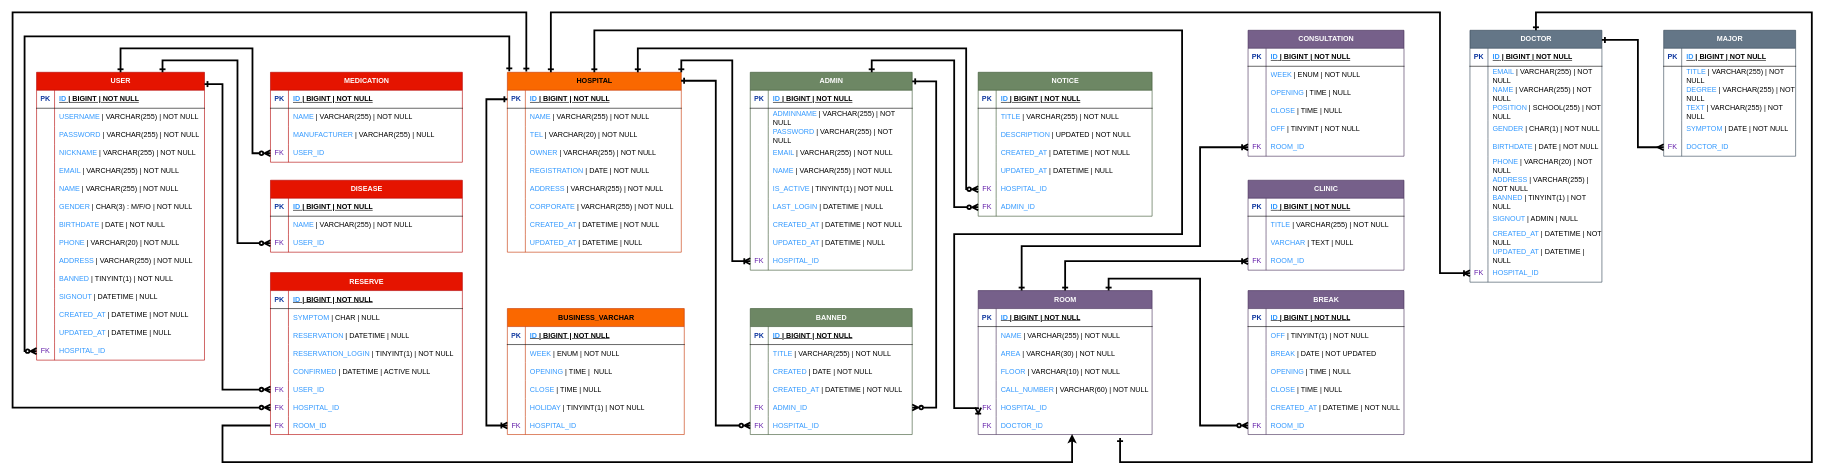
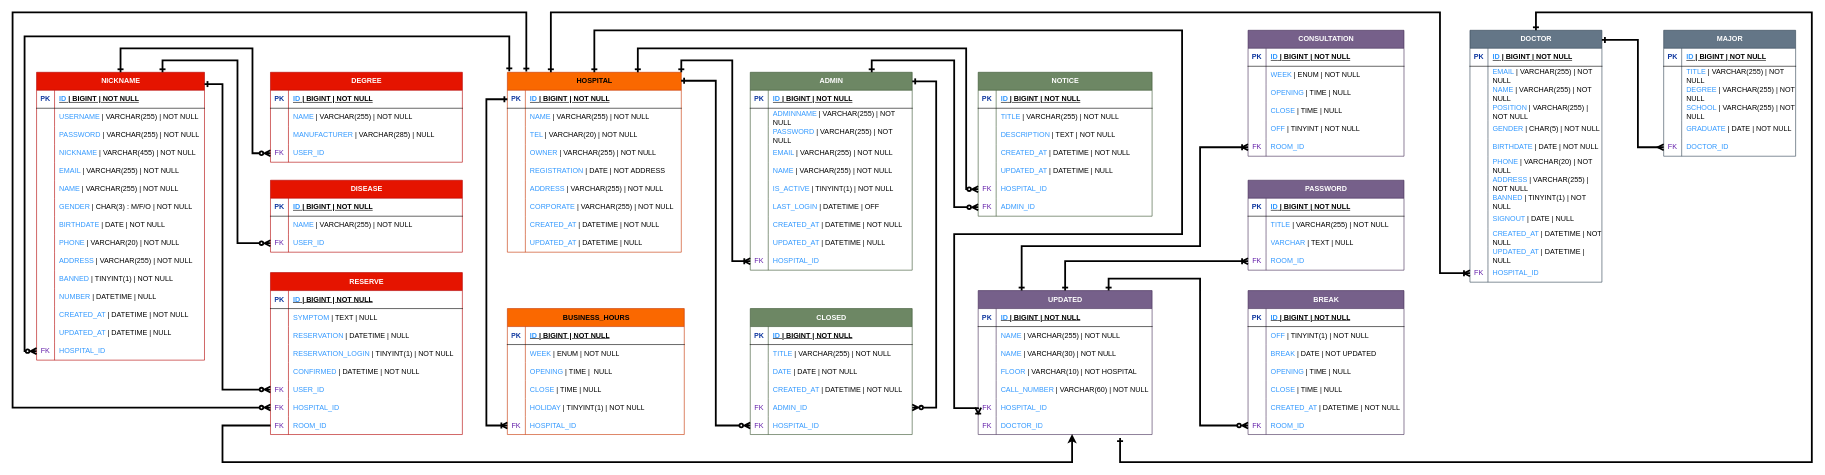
node "USER": label "USER" -> "NICKNAME"
node "MEDICATION": label "MEDICATION" -> "DEGREE"
node "POSITION | SCHOOL(255) | NOT NULL": label "POSITION | SCHOOL(255) | NOT NULL" -> "POSITION | VARCHAR(255) | NOT NULL"
node "TEXT | VARCHAR(255) | NOT NULL": label "TEXT | VARCHAR(255) | NOT NULL" -> "SCHOOL | VARCHAR(255) | NOT NULL"
node "GENDER | CHAR(1) | NOT NULL": label "GENDER | CHAR(1) | NOT NULL" -> "GENDER | CHAR(5) | NOT NULL"
node "SYMPTOM | DATE | NOT NULL": label "SYMPTOM | DATE | NOT NULL" -> "GRADUATE | DATE | NOT NULL"
node "MANUFACTURER | VARCHAR(255) | NULL": label "MANUFACTURER | VARCHAR(255) | NULL" -> "MANUFACTURER | VARCHAR(285) | NULL"
node "DESCRIPTION | UPDATED | NOT NULL": label "DESCRIPTION | UPDATED | NOT NULL" -> "DESCRIPTION | TEXT | NOT NULL"
node "NICKNAME | VARCHAR(255) | NOT NULL": label "NICKNAME | VARCHAR(255) | NOT NULL" -> "NICKNAME | VARCHAR(455) | NOT NULL"
node "REGISTRATION | DATE | NOT NULL": label "REGISTRATION | DATE | NOT NULL" -> "REGISTRATION | DATE | NOT ADDRESS"
node "CLINIC": label "CLINIC" -> "PASSWORD"
node "LAST_LOGIN | DATETIME | NULL": label "LAST_LOGIN | DATETIME | NULL" -> "LAST_LOGIN | DATETIME | OFF"
node "SIGNOUT | ADMIN | NULL": label "SIGNOUT | ADMIN | NULL" -> "SIGNOUT | DATE | NULL"
node "SIGNOUT | DATETIME | NULL": label "SIGNOUT | DATETIME | NULL" -> "NUMBER | DATETIME | NULL"
node "ROOM": label "ROOM" -> "UPDATED"
node "SYMPTOM | CHAR | NULL": label "SYMPTOM | CHAR | NULL" -> "SYMPTOM | TEXT | NULL"
node "BUSINESS_VARCHAR": label "BUSINESS_VARCHAR" -> "BUSINESS_HOURS"
node "BANNED": label "BANNED" -> "CLOSED"
node "AREA | VARCHAR(30) | NOT NULL": label "AREA | VARCHAR(30) | NOT NULL" -> "NAME | VARCHAR(30) | NOT NULL"
node "CONFIRMED | DATETIME | ACTIVE NULL": label "CONFIRMED | DATETIME | ACTIVE NULL" -> "CONFIRMED | DATETIME | NOT NULL"
node "CREATED | DATE | NOT NULL": label "CREATED | DATE | NOT NULL" -> "DATE | DATE | NOT NULL"
node "FLOOR | VARCHAR(10) | NOT NULL": label "FLOOR | VARCHAR(10) | NOT NULL" -> "FLOOR | VARCHAR(10) | NOT HOSPITAL"
